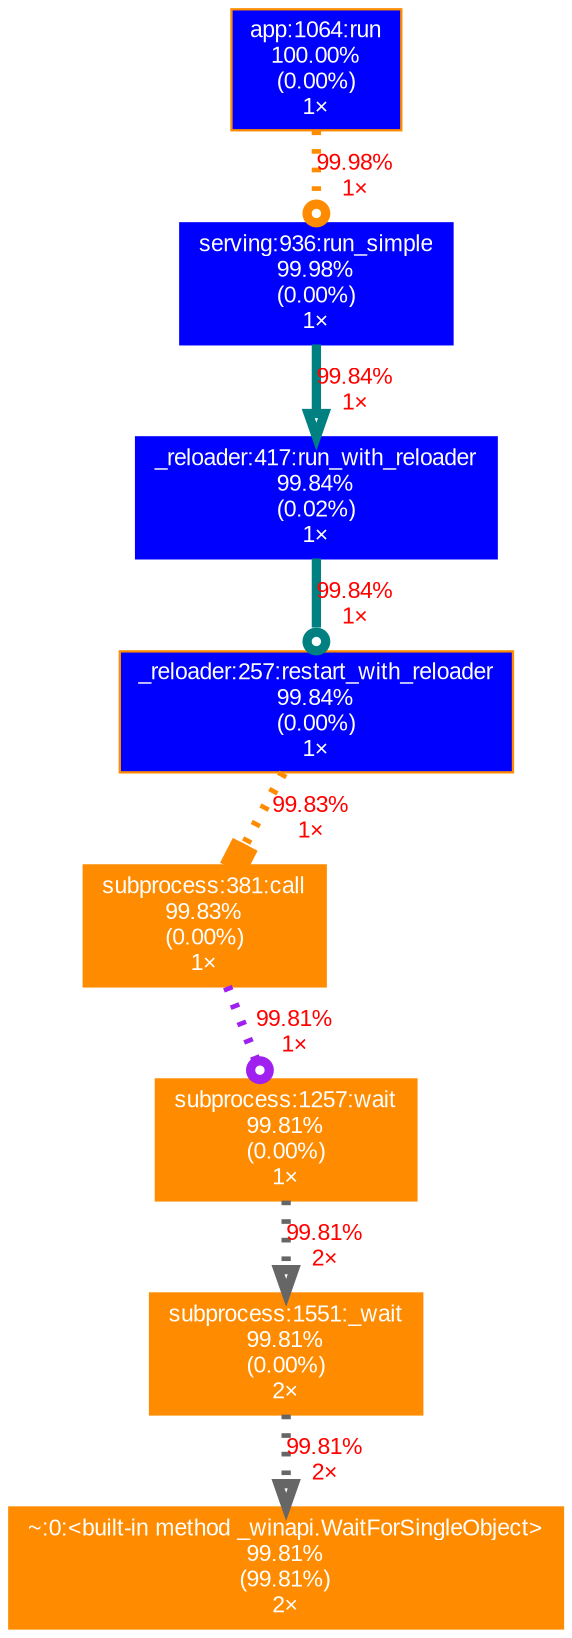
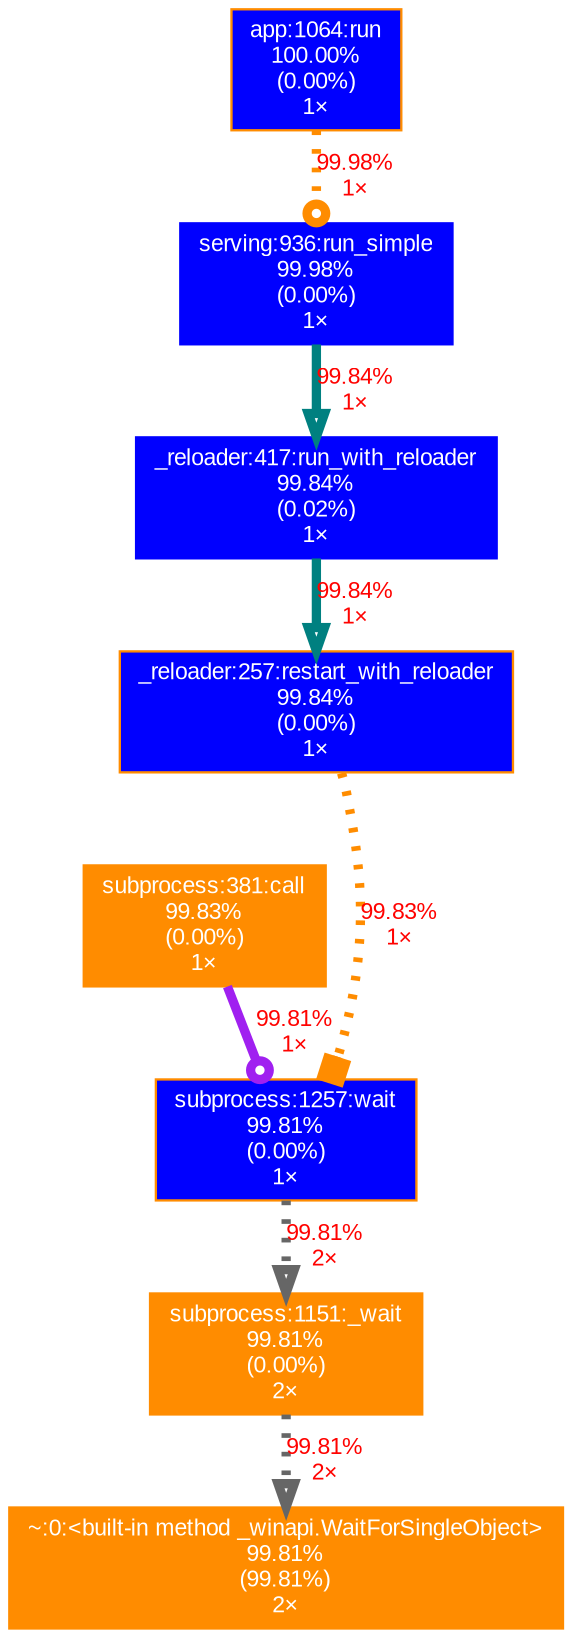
edge "_reloader:417:run_with_reloader 99.84% (0.02%) 1×" -> "_reloader:257:restart_with_reloader 99.84% (0.00%) 1×": arrowhead odot -> onormal
edge "_reloader:257:restart_with_reloader 99.84% (0.00%) 1×" -> "subprocess:381:call 99.83% (0.00%) 1×": now "_reloader:257:restart_with_reloader 99.84% (0.00%) 1×" -> "subprocess:1257:wait 99.81% (0.00%) 1×"
edge "subprocess:381:call 99.83% (0.00%) 1×" -> "subprocess:1257:wait 99.81% (0.00%) 1×": style dotted -> solid
node "subprocess:1257:wait 99.81% (0.00%) 1×": fillcolor darkorange -> blue
node "subprocess:1551:_wait 99.81% (0.00%) 2×": label "subprocess:1551:_wait 99.81% (0.00%) 2×" -> "subprocess:1151:_wait 99.81% (0.00%) 2×"
